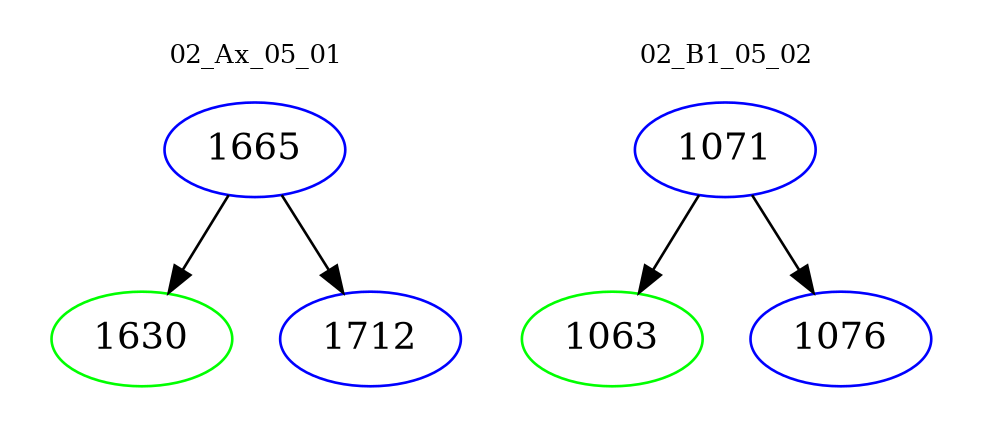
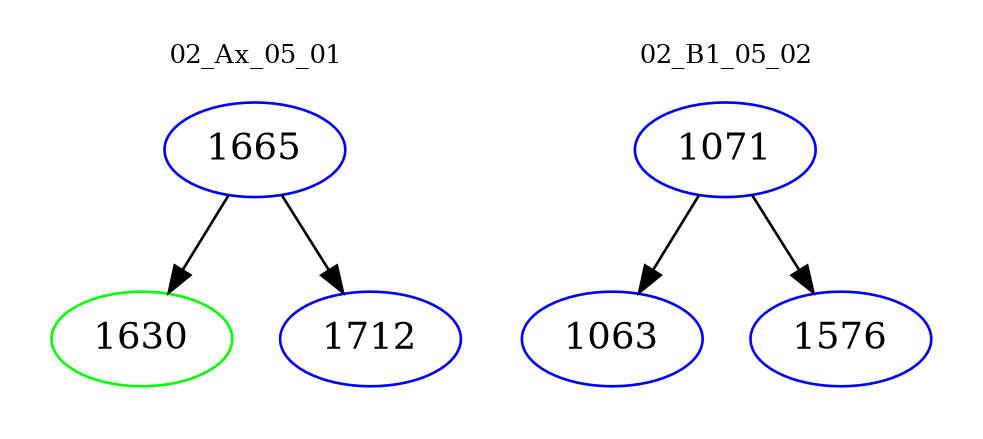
node "1063": color green -> blue
node "1076": label "1076" -> "1576"
